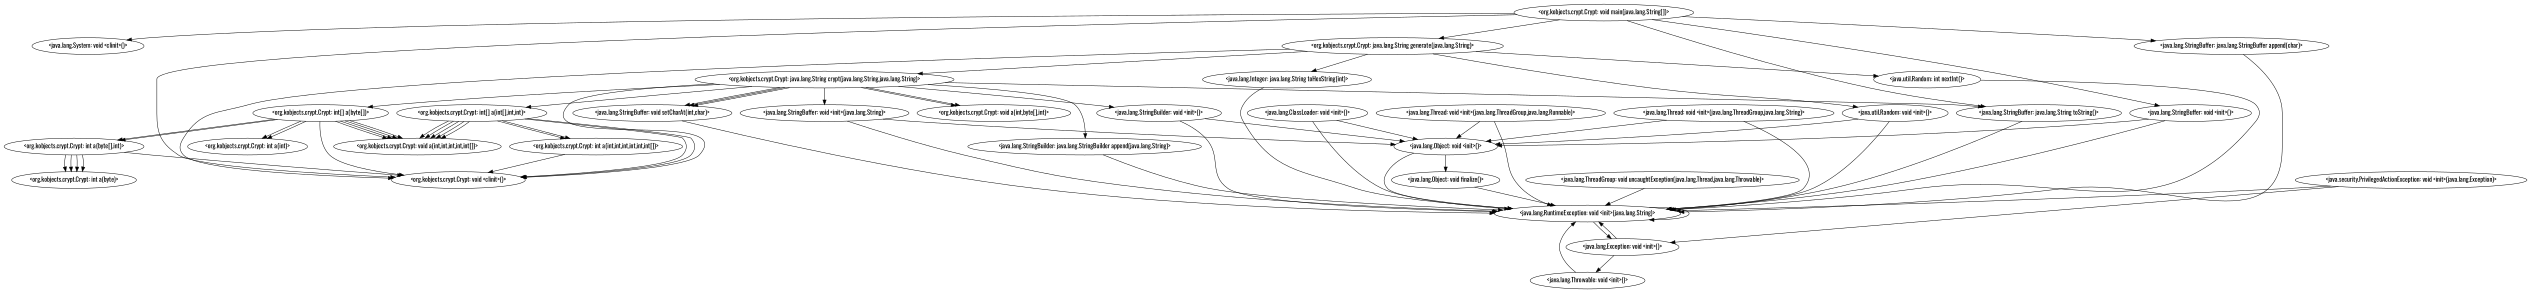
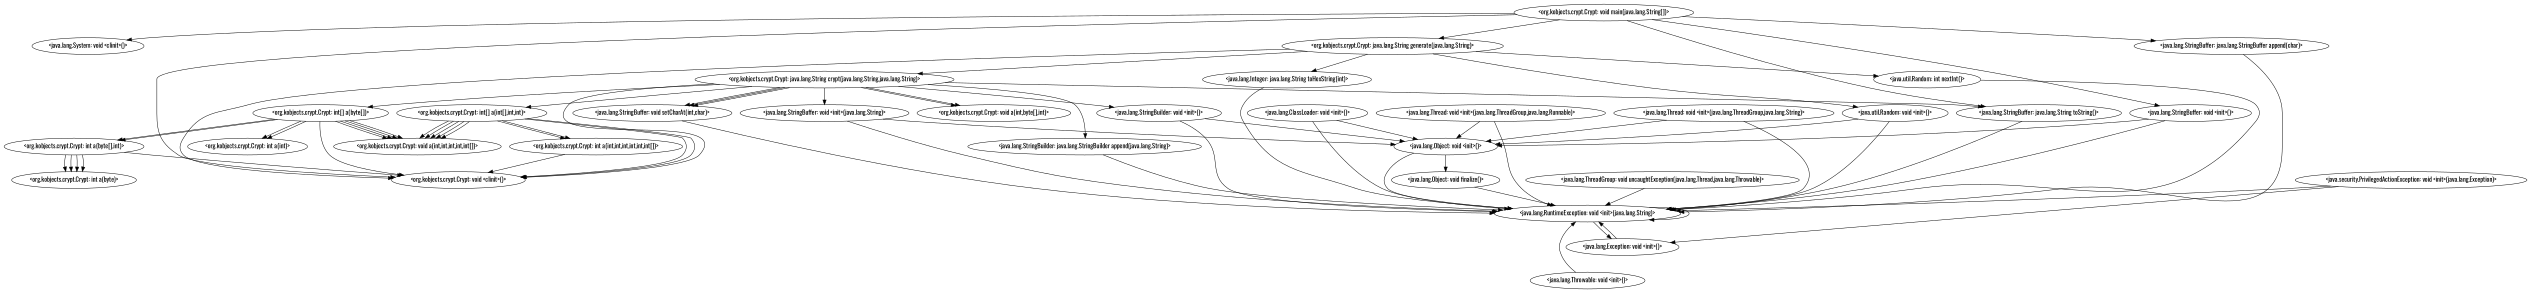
edge "<java.lang.Exception: void <init>()>" -> "<java.lang.Throwable: void <init>()>": removed
